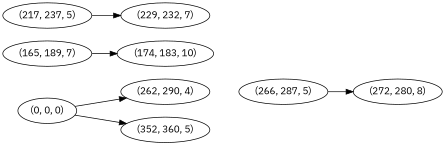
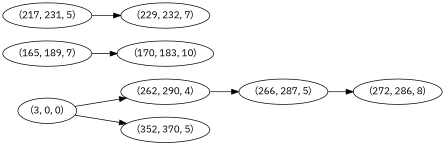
node "(217, 237, 5)": label "(217, 237, 5)" -> "(217, 231, 5)"
node "(174, 183, 10)": label "(174, 183, 10)" -> "(170, 183, 10)"
edge "(262, 290, 4)" -> "(266, 287, 5)": added
node "(272, 280, 8)": label "(272, 280, 8)" -> "(272, 286, 8)"
node "(0, 0, 0)": label "(0, 0, 0)" -> "(3, 0, 0)"
node "(352, 360, 5)": label "(352, 360, 5)" -> "(352, 370, 5)"
